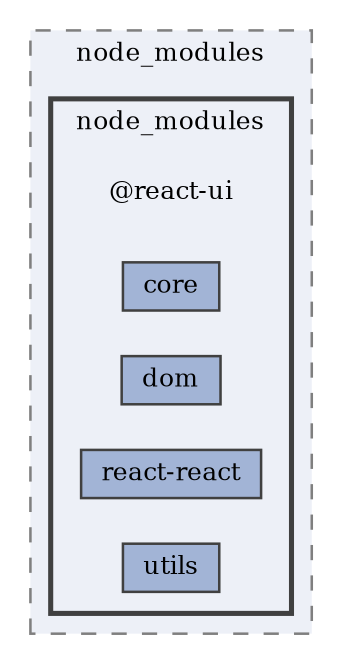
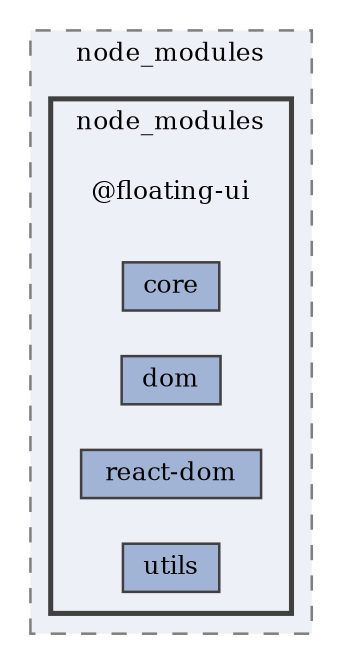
node "@react-ui": label "@react-ui" -> "@floating-ui"
node "react-react": label "react-react" -> "react-dom"
